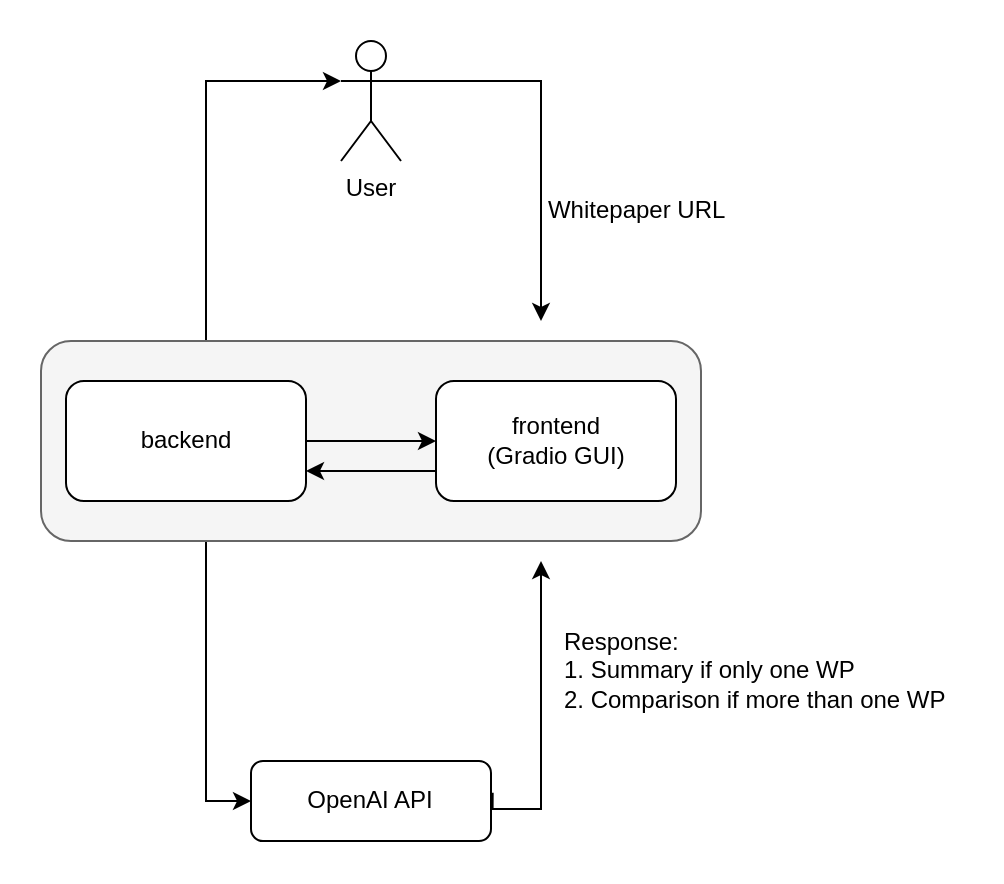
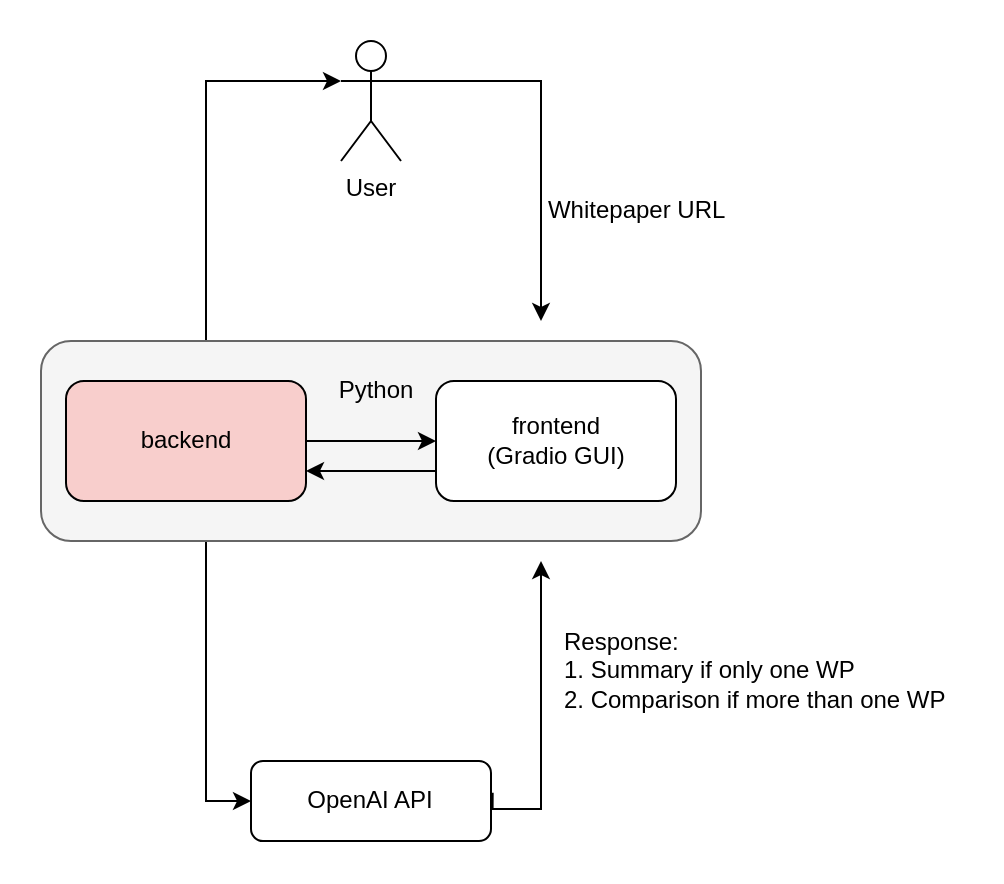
node "Python": added
node "backend": fillcolor #ffffff -> #f8cecc
